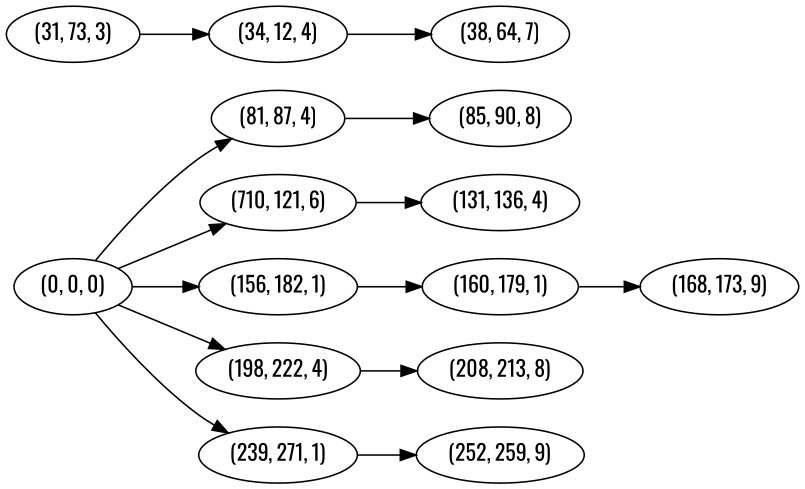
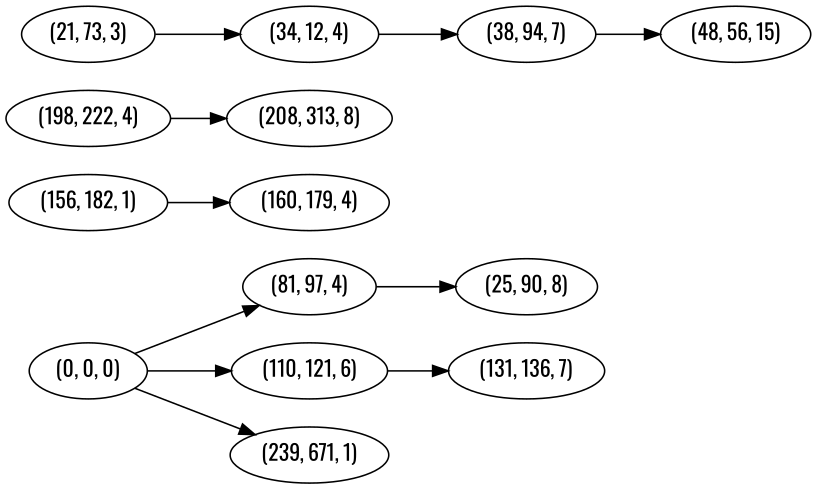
node "(31, 73, 3)": label "(31, 73, 3)" -> "(21, 73, 3)"
node "(38, 64, 7)": label "(38, 64, 7)" -> "(38, 94, 7)"
node "(48, 56, 15)": added
node "(81, 87, 4)": label "(81, 87, 4)" -> "(81, 97, 4)"
node "(85, 90, 8)": label "(85, 90, 8)" -> "(25, 90, 8)"
node "(710, 121, 6)": label "(710, 121, 6)" -> "(110, 121, 6)"
node "(131, 136, 4)": label "(131, 136, 4)" -> "(131, 136, 7)"
edge "(0, 0, 0)" -> "(156, 182, 1)": removed
node "(160, 179, 1)": label "(160, 179, 1)" -> "(160, 179, 4)"
node "(168, 173, 9)": removed
edge "(0, 0, 0)" -> "(198, 222, 4)": removed
node "(208, 213, 8)": label "(208, 213, 8)" -> "(208, 313, 8)"
node "(239, 271, 1)": label "(239, 271, 1)" -> "(239, 671, 1)"
node "(252, 259, 9)": removed
